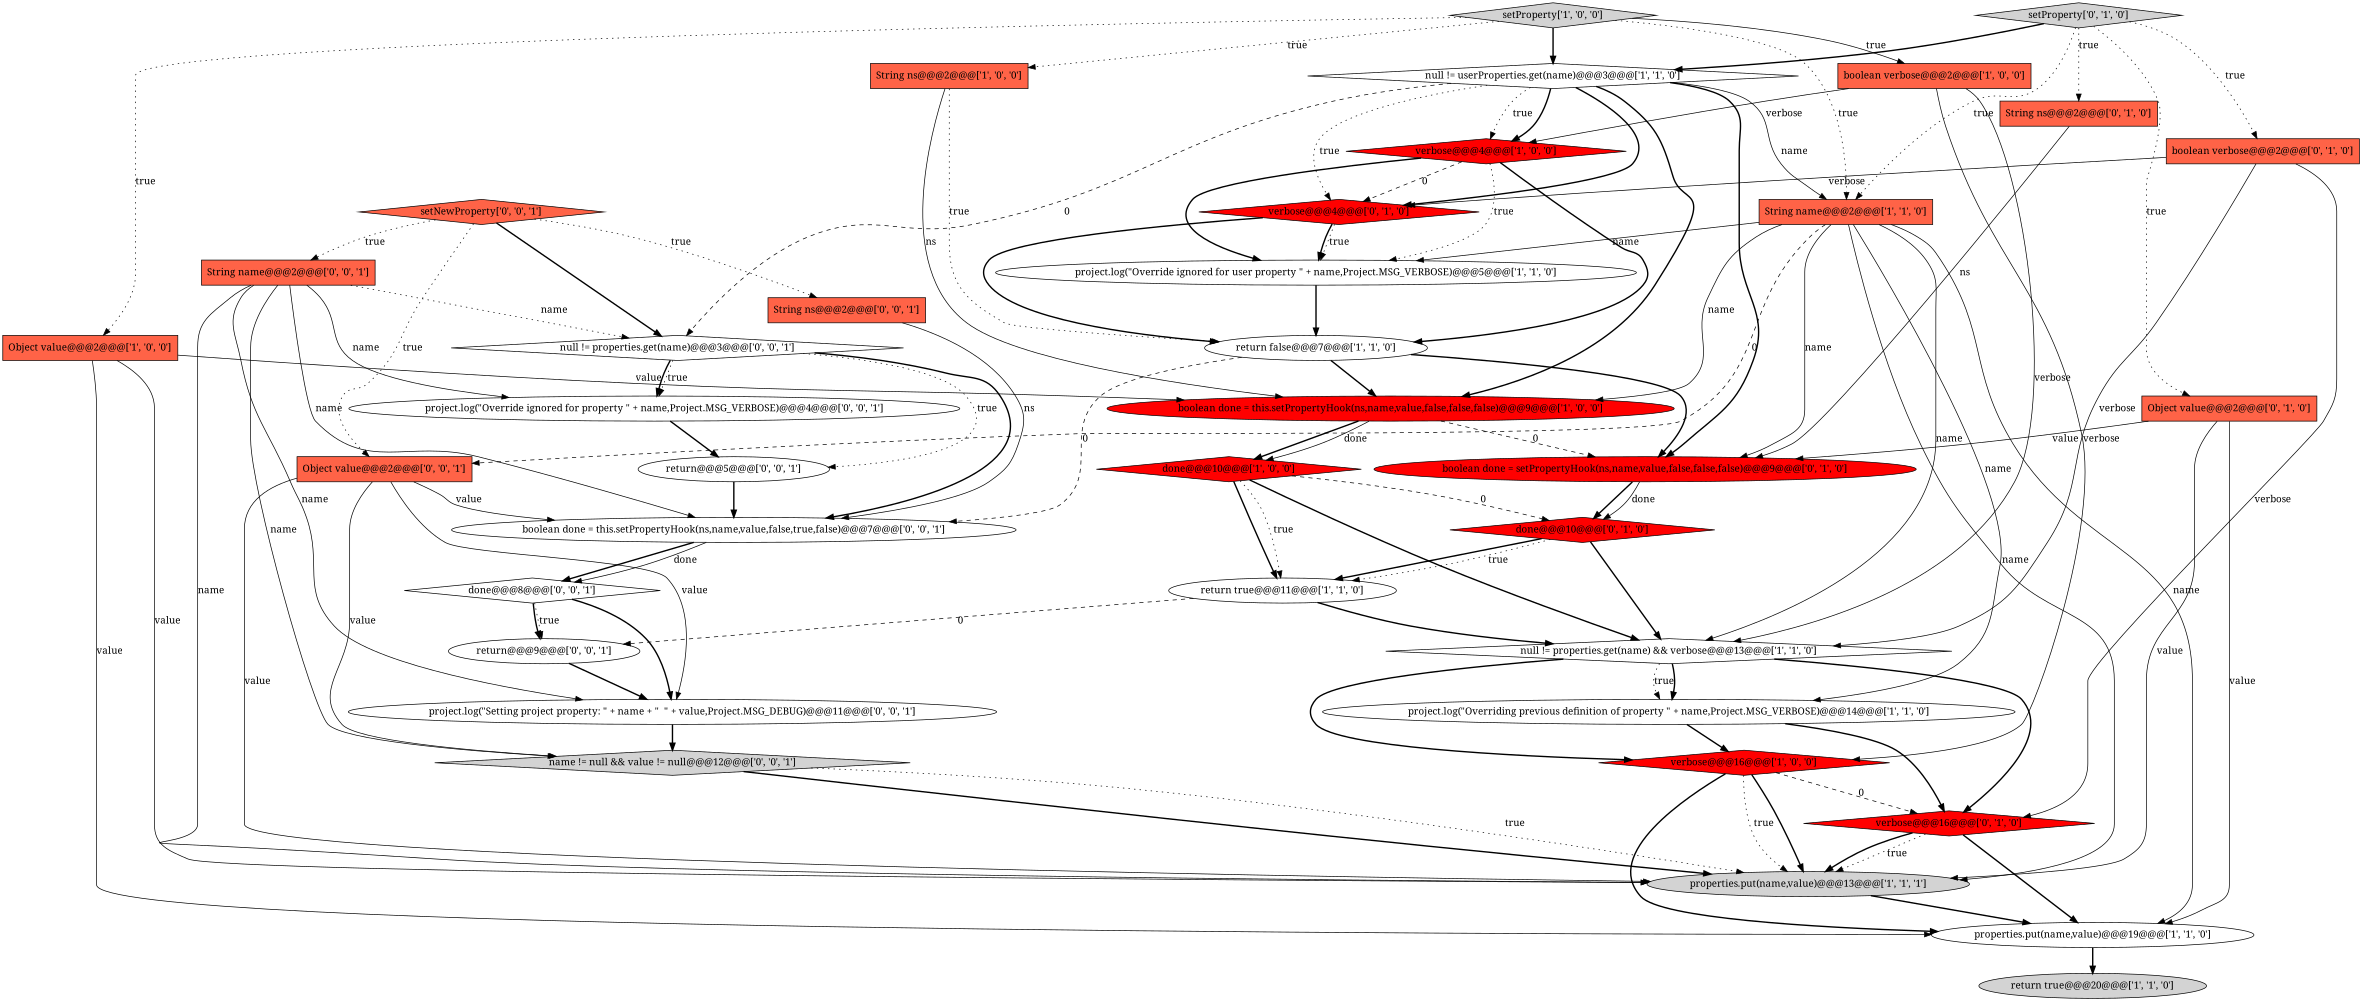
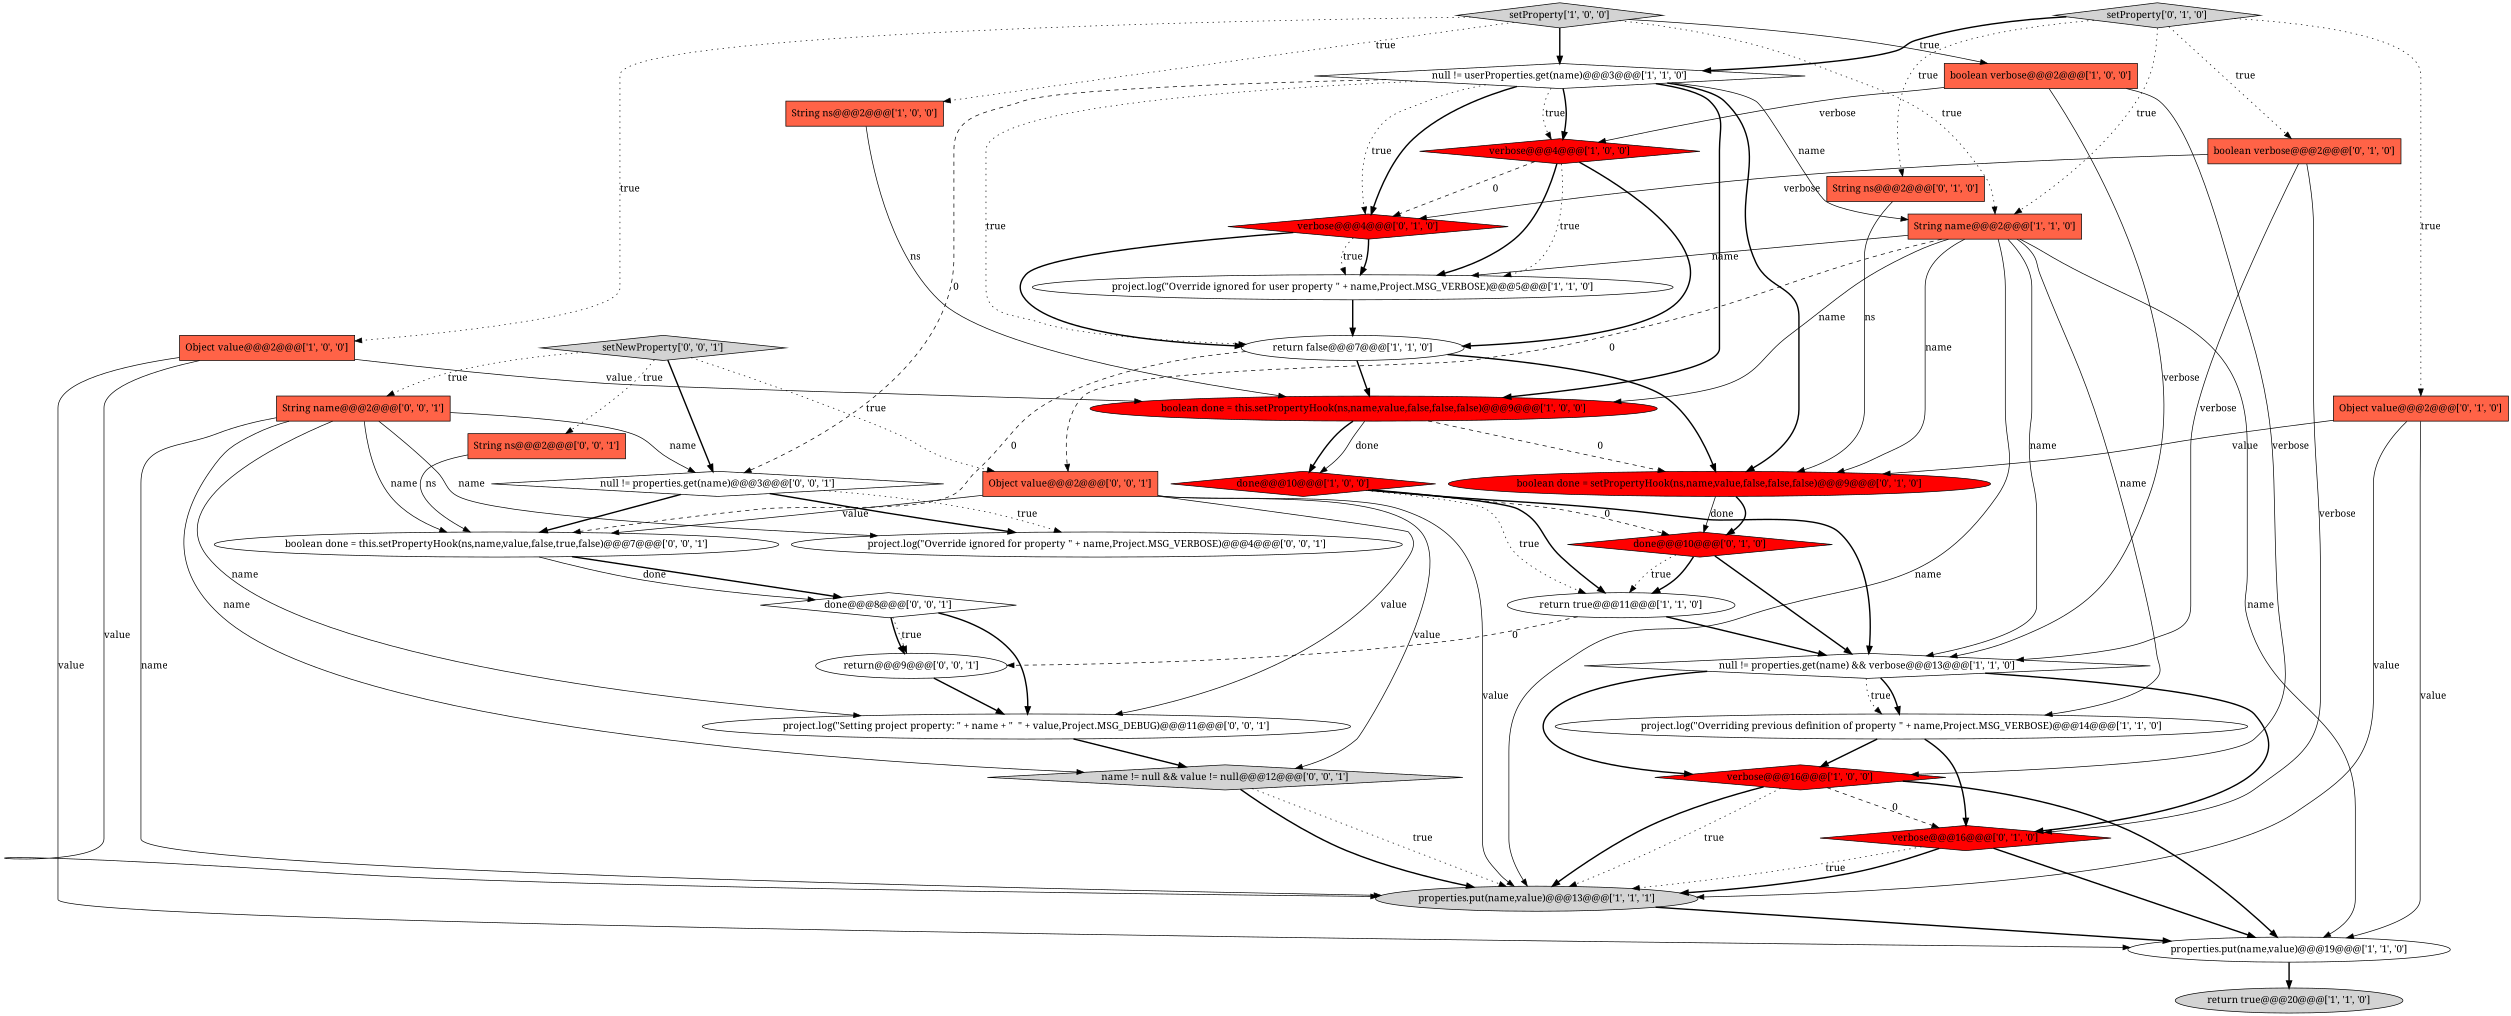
node "setNewProperty['0', '0', '1']": fillcolor tomato -> lightgray
edge "String ns@@@2@@@['1', '0', '0']" -> "return false@@@7@@@['1', '1', '0']": now "null != userProperties.get(name)@@@3@@@['1', '1', '0']" -> "return false@@@7@@@['1', '1', '0']"
edge "String name@@@2@@@['0', '0', '1']" -> "null != properties.get(name)@@@3@@@['0', '0', '1']": style dotted -> solid
node "return@@@5@@@['0', '0', '1']": removed
